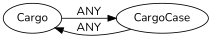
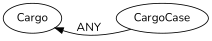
edge "Cargo" -> "CargoCase": removed, label "ANY"
